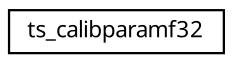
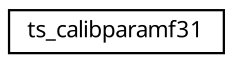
node "ts_calibparamf32": label "ts_calibparamf32" -> "ts_calibparamf31"
